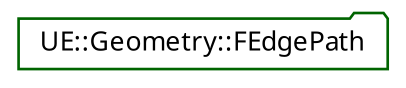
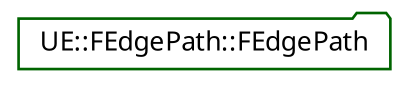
node "UE::Geometry::FEdgePath": label "UE::Geometry::FEdgePath" -> "UE::FEdgePath::FEdgePath"
